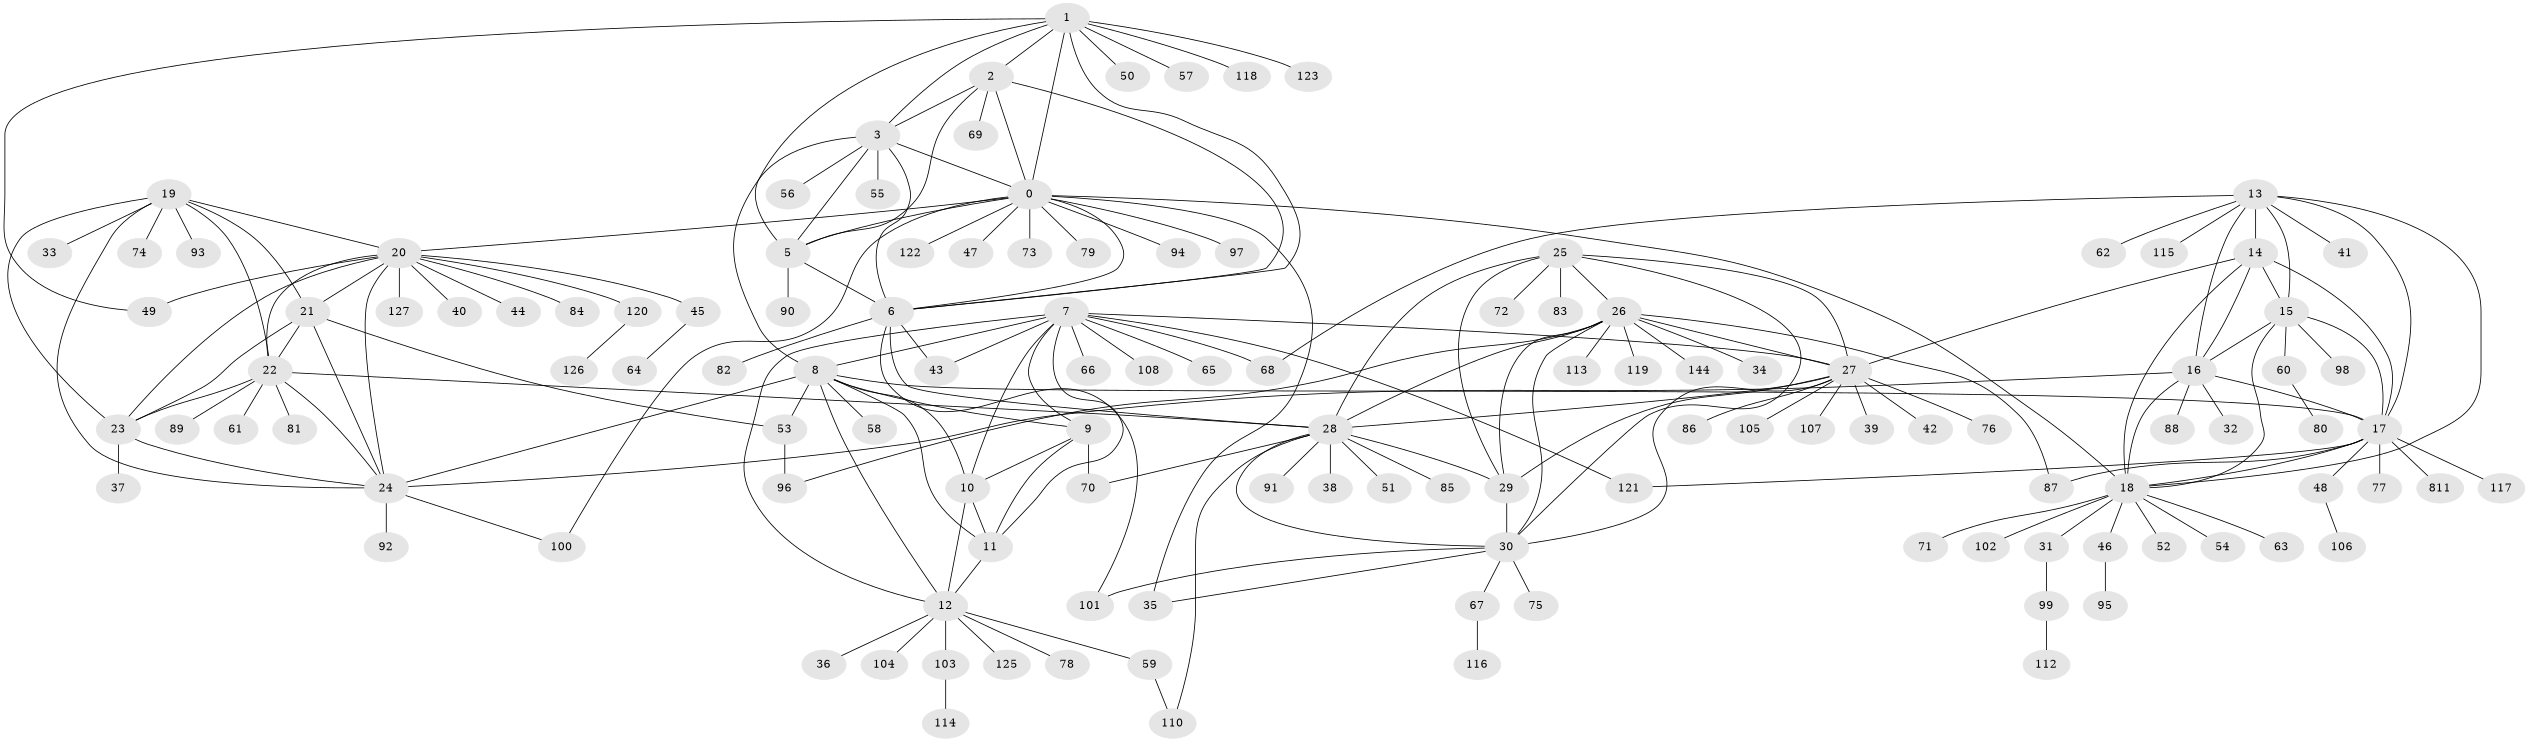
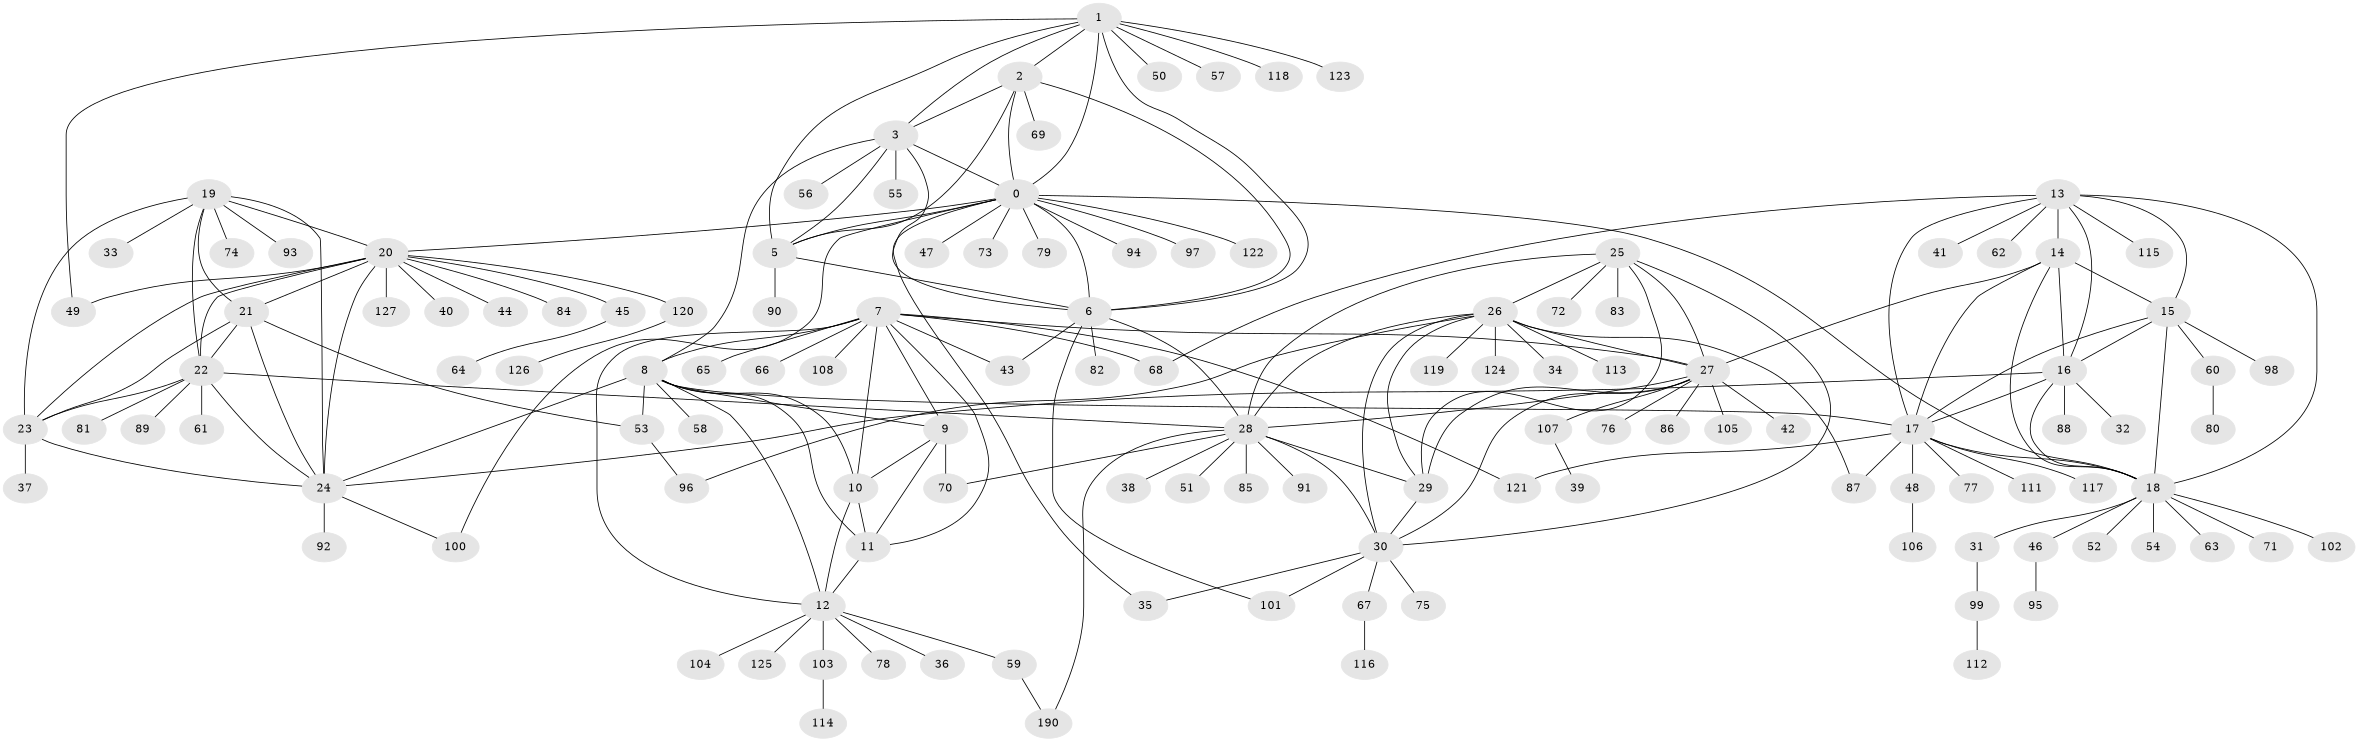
node "144": label "144" -> "124"
edge "27" -- "39": now "107" -- "39"
node "811": label "811" -> "111"
node "110": label "110" -> "190"
